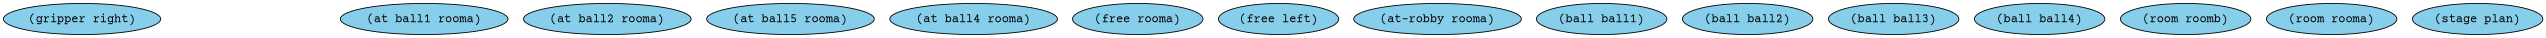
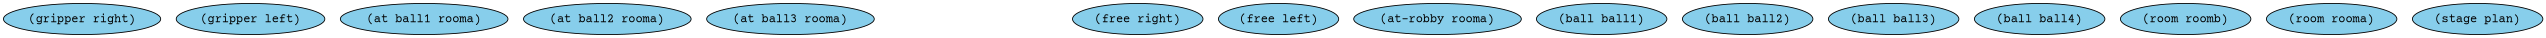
node "(gripper left)": added
node "(at ball5 rooma)": label "(at ball5 rooma)" -> "(at ball3 rooma)"
node "(at ball4 rooma)": removed
node "(free rooma)": label "(free rooma)" -> "(free right)"
